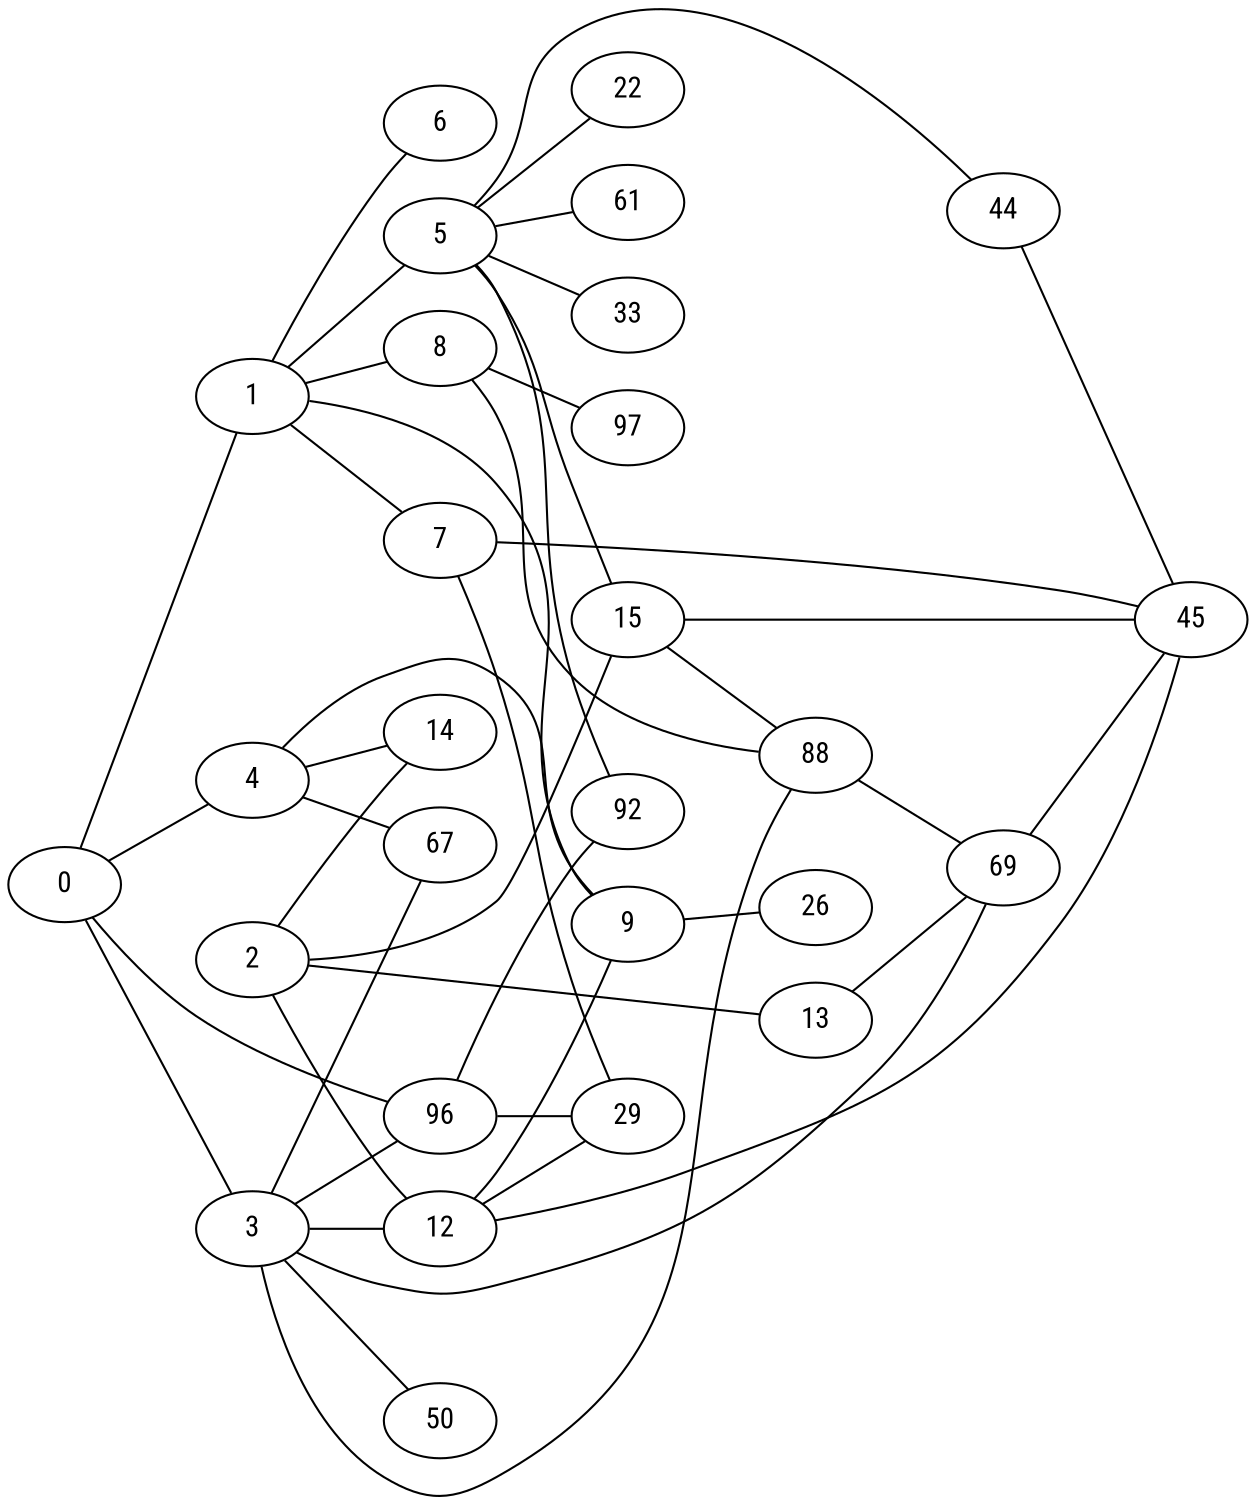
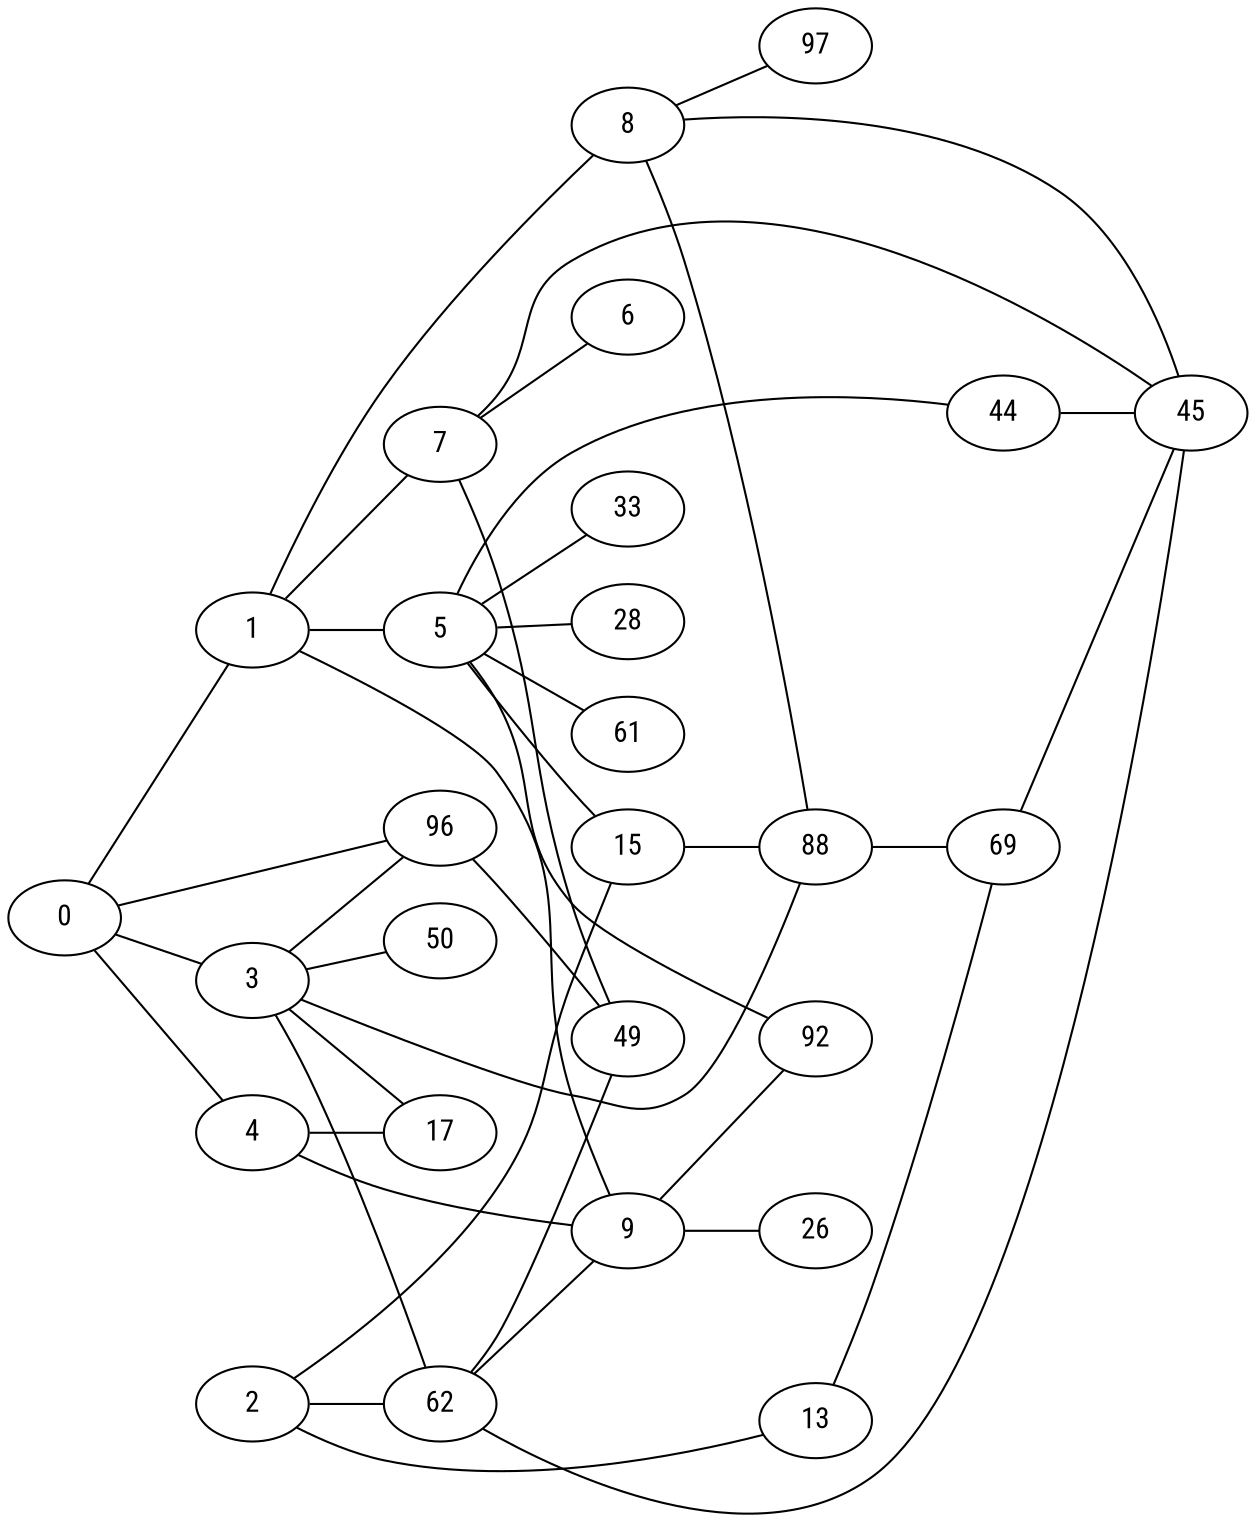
node "22": label "22" -> "28"
edge "6" -- "1": now "6" -- "7"
edge "15" -- "45": now "8" -- "45"
node "14": removed
node "67": label "67" -> "17"
edge "92" -- "96": now "92" -- "9"
node "29": label "29" -> "49"
edge "69" -- "3": removed
node "12": label "12" -> "62"
